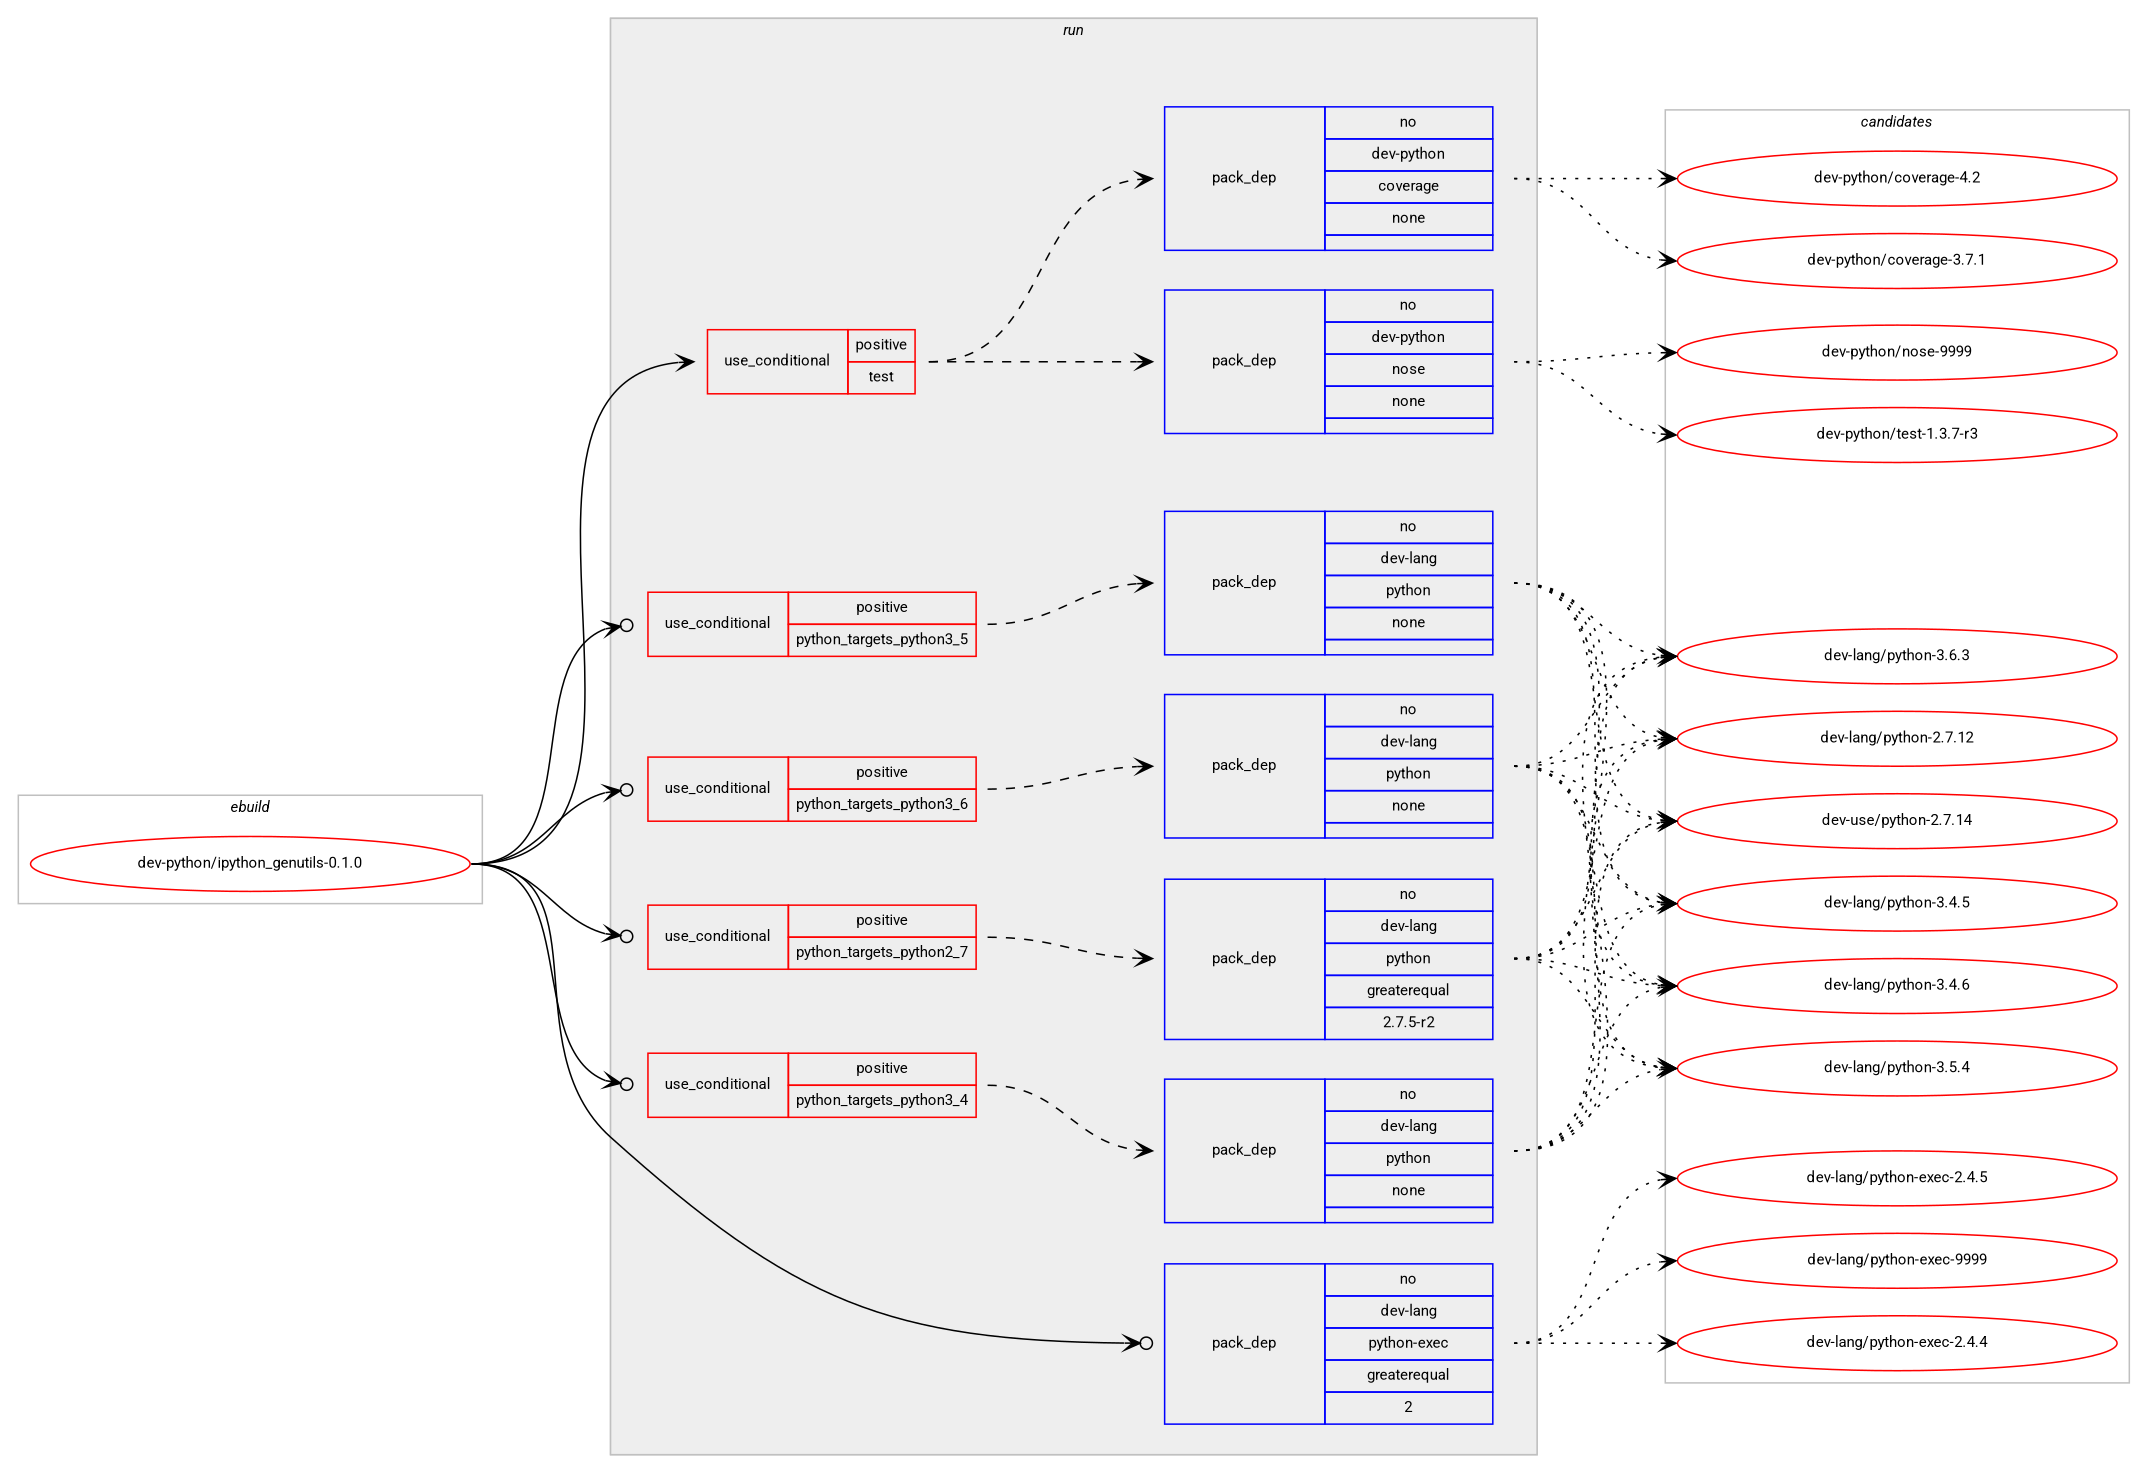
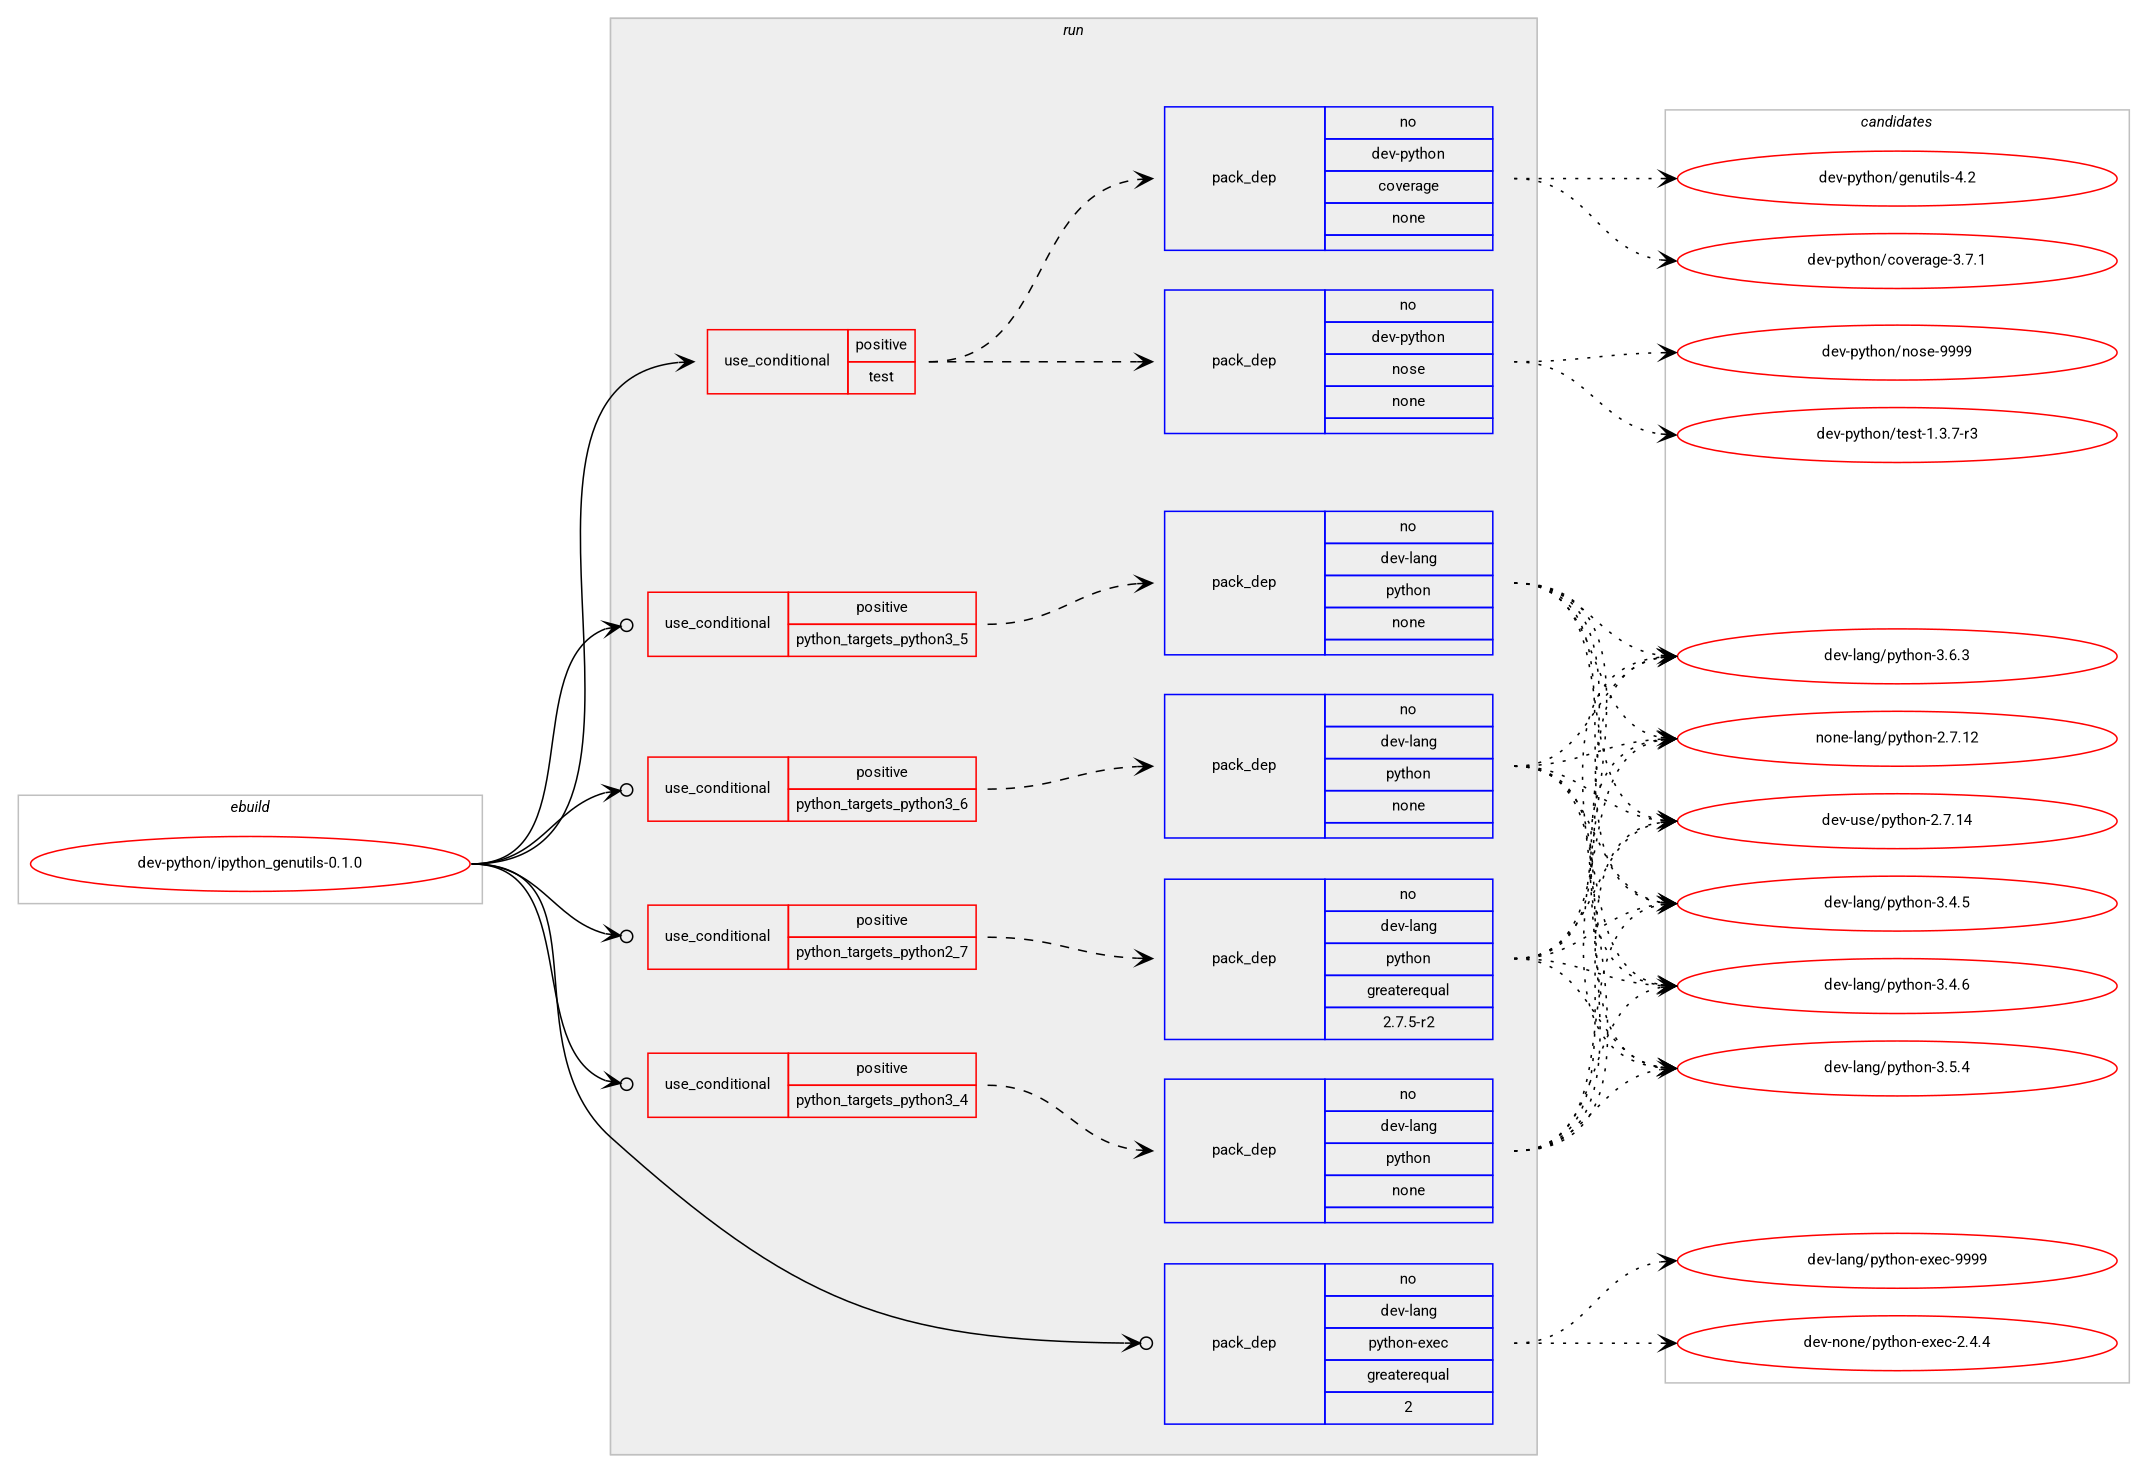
node "dev-python/coverage-4.2": label "dev-python/coverage-4.2" -> "dev-python/genutils-4.2"
node "dev-lang/python-2.7.12": label "dev-lang/python-2.7.12" -> "none-lang/python-2.7.12"
node "dev-lang/python-exec-2.4.5": removed
node "dev-lang/python-exec-2.4.4": label "dev-lang/python-exec-2.4.4" -> "dev-none/python-exec-2.4.4"
